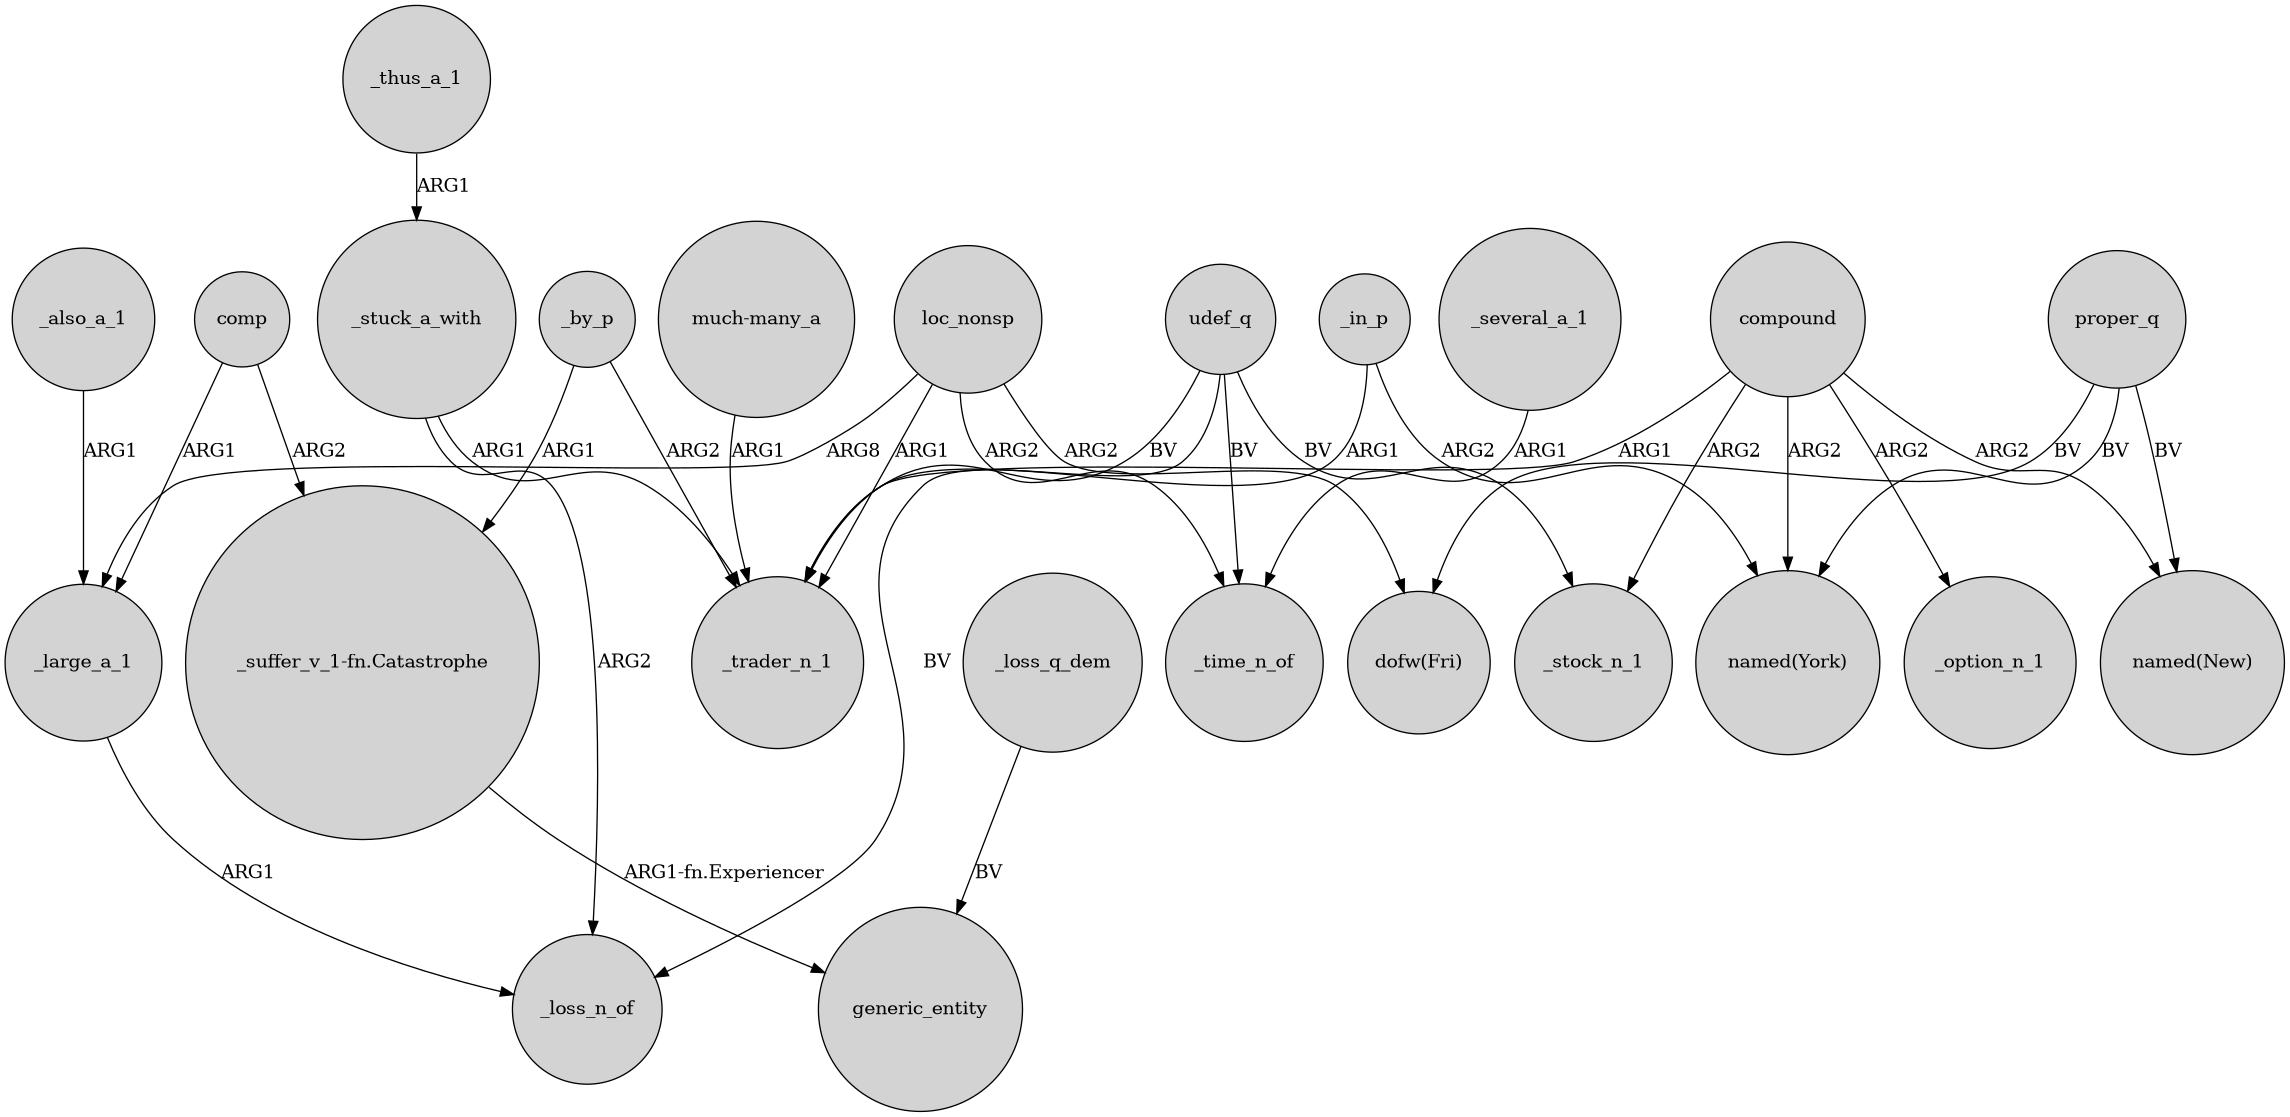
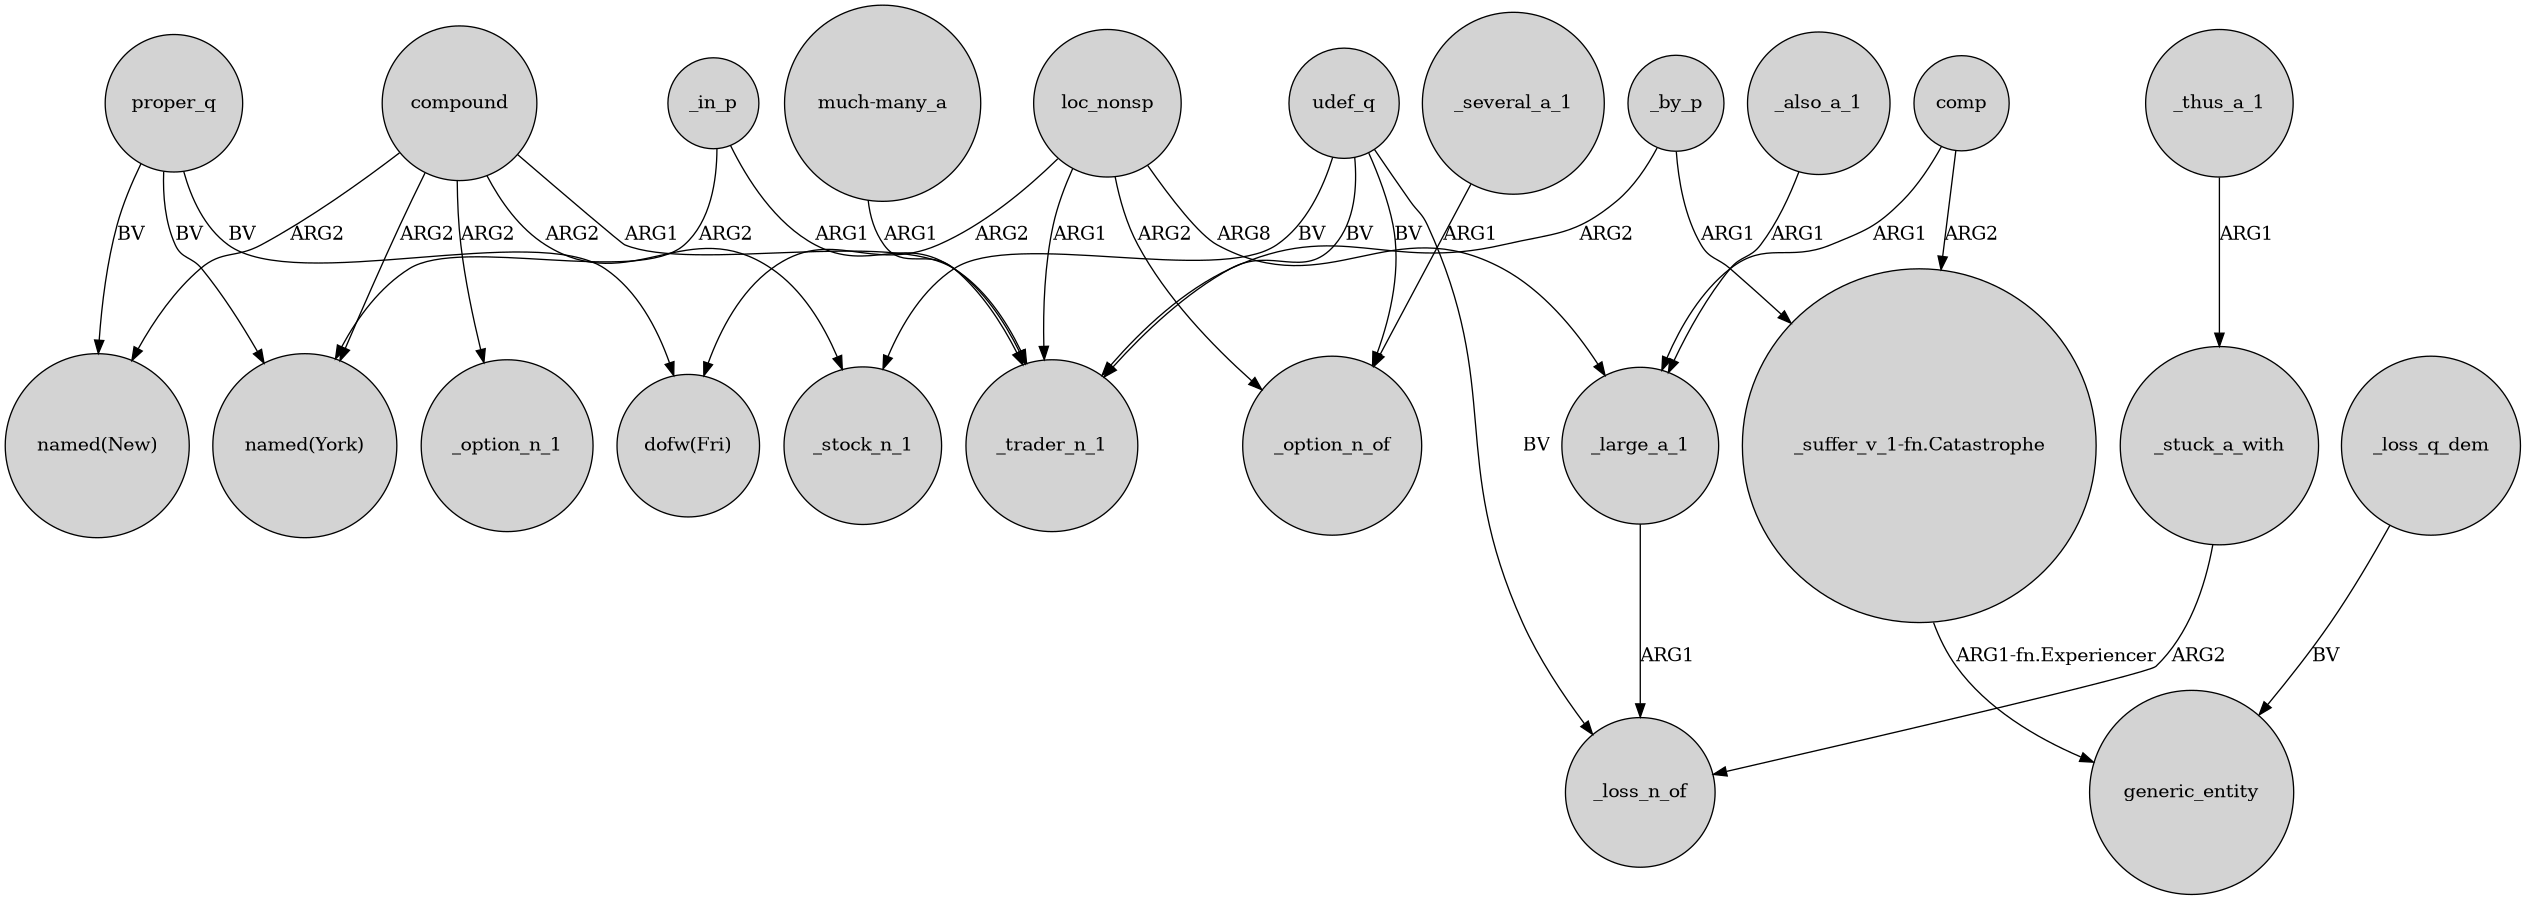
edge "_stuck_a_with" -> "_trader_n_1": removed, label "ARG1"
node "_time_n_of": label "_time_n_of" -> "_option_n_of"
